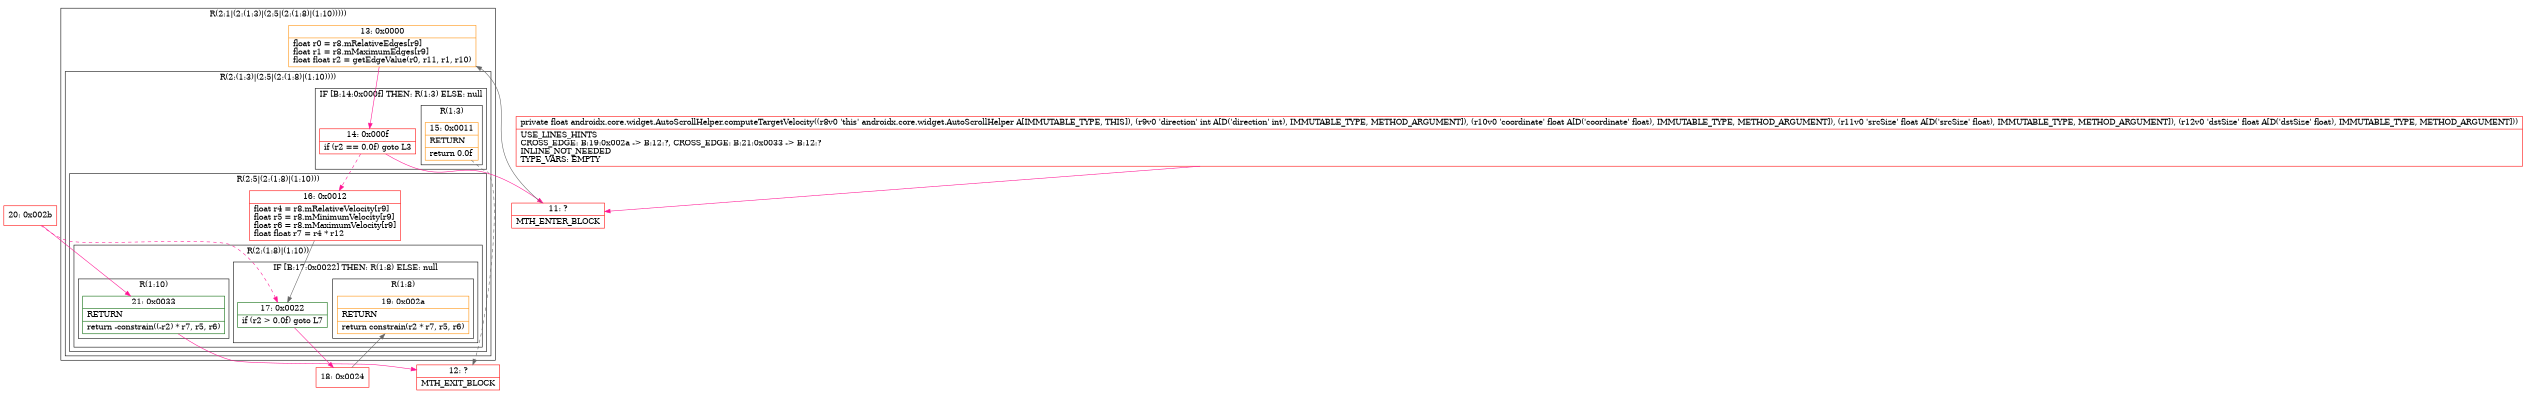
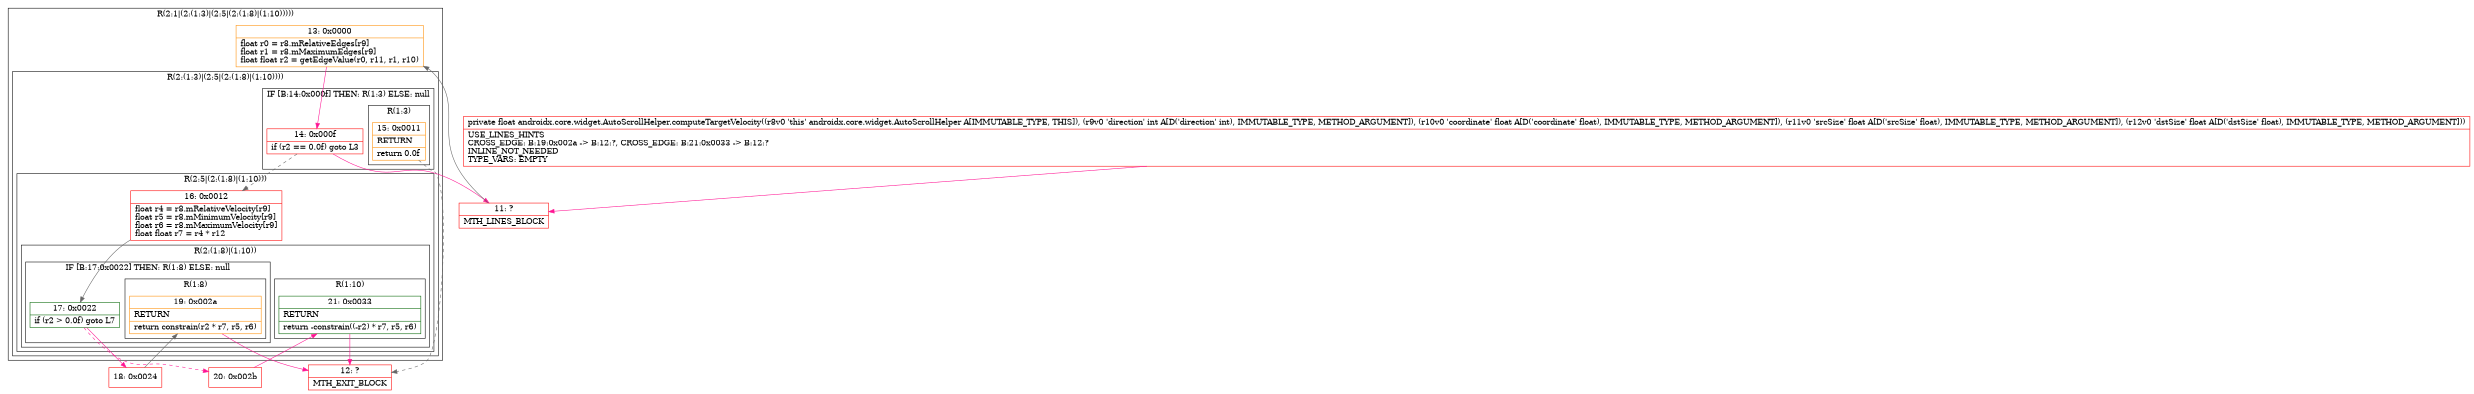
edge "14: 0x000f" -> "16: 0x0012": color deeppink -> gray40
node "11: ?": text "MTH_ENTER_BLOCK" -> "MTH_LINES_BLOCK"
edge "20: 0x002b" -> "17: 0x0022": reversed
edge "19: 0x002a" -> "12: ?": added
